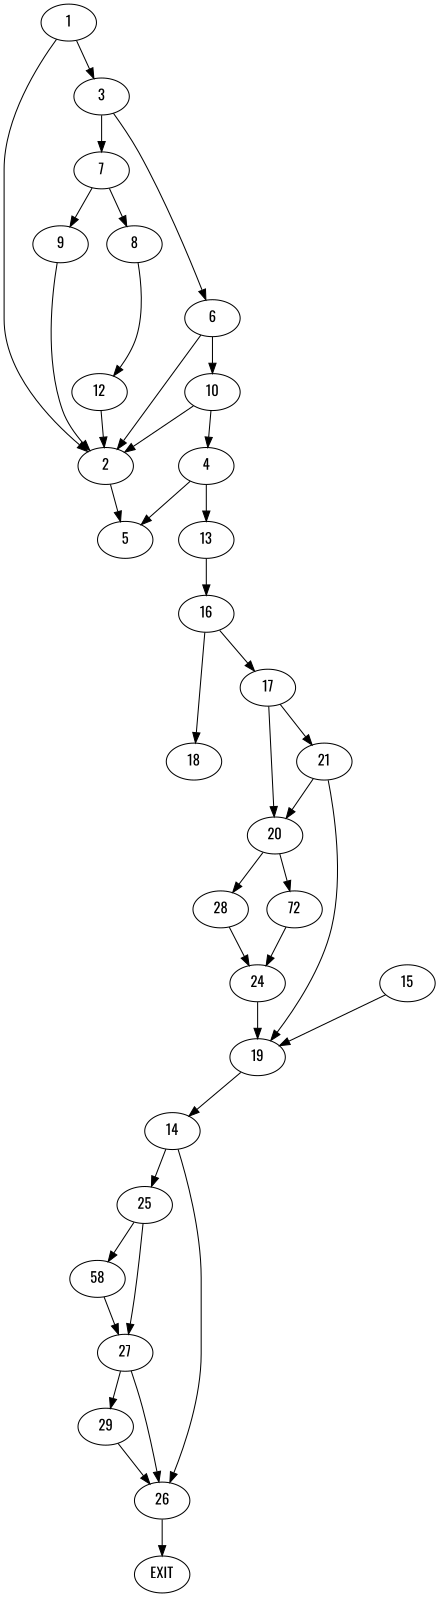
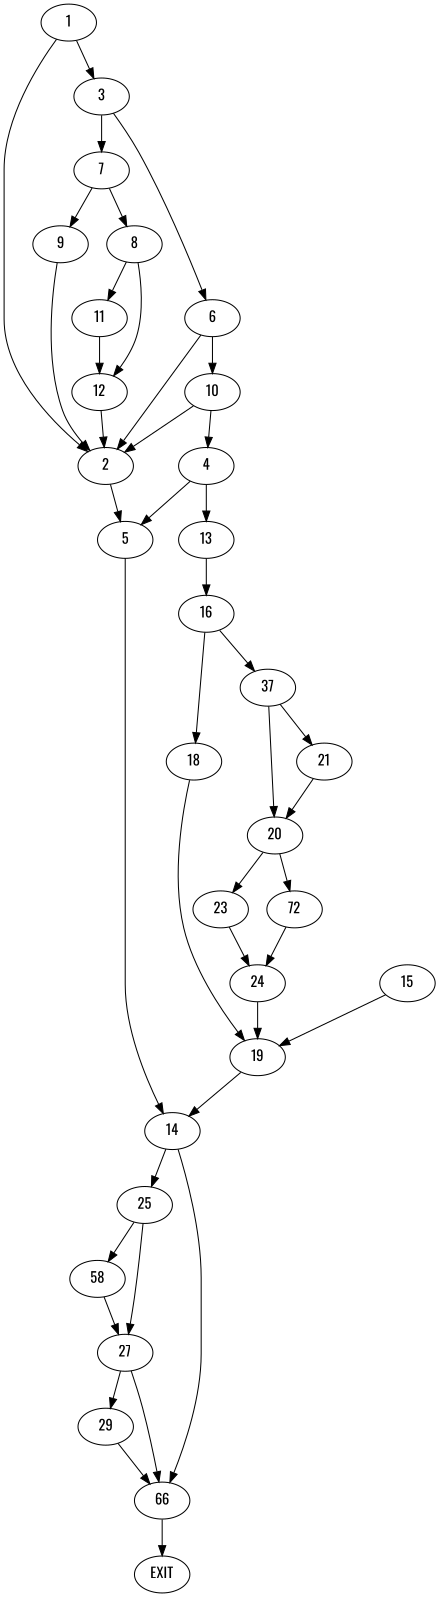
node "11": added
node "17": label "17" -> "37"
edge "5" -> "14": added
node "28": label "28" -> "23"
edge "21" -> "19": now "18" -> "19"
node "26": label "26" -> "66"
